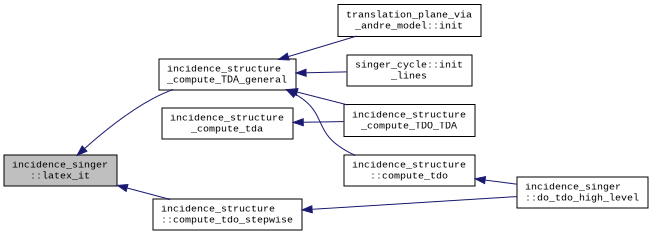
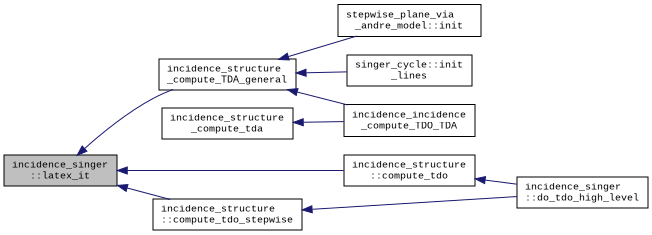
node "translation_plane_via _andre_model::init": label "translation_plane_via _andre_model::init" -> "stepwise_plane_via _andre_model::init"
node "incidence_structure _compute_TDO_TDA": label "incidence_structure _compute_TDO_TDA" -> "incidence_incidence _compute_TDO_TDA"
edge "incidence_structure ::compute_tdo" -> "incidence_structure _compute_TDA_general": now "incidence_structure ::compute_tdo" -> "incidence_singer ::latex_it"
